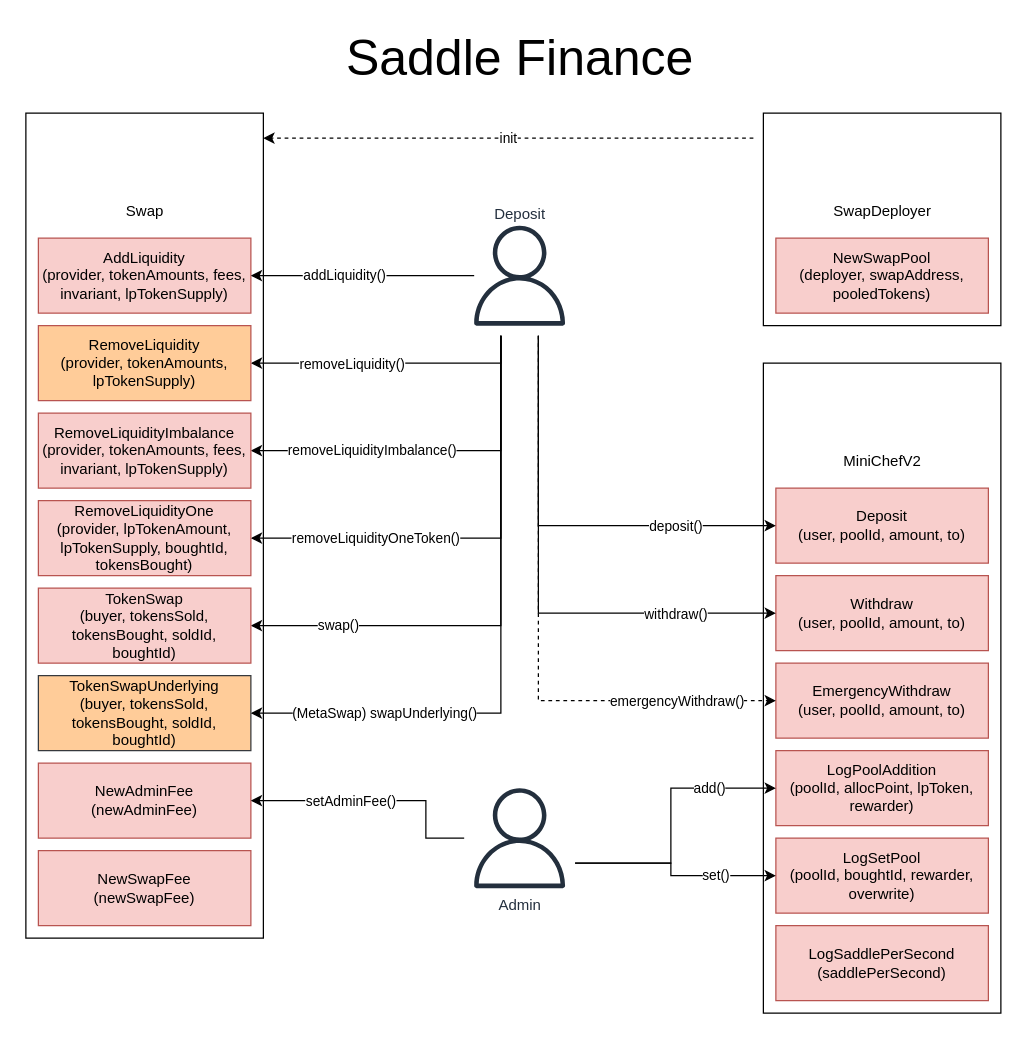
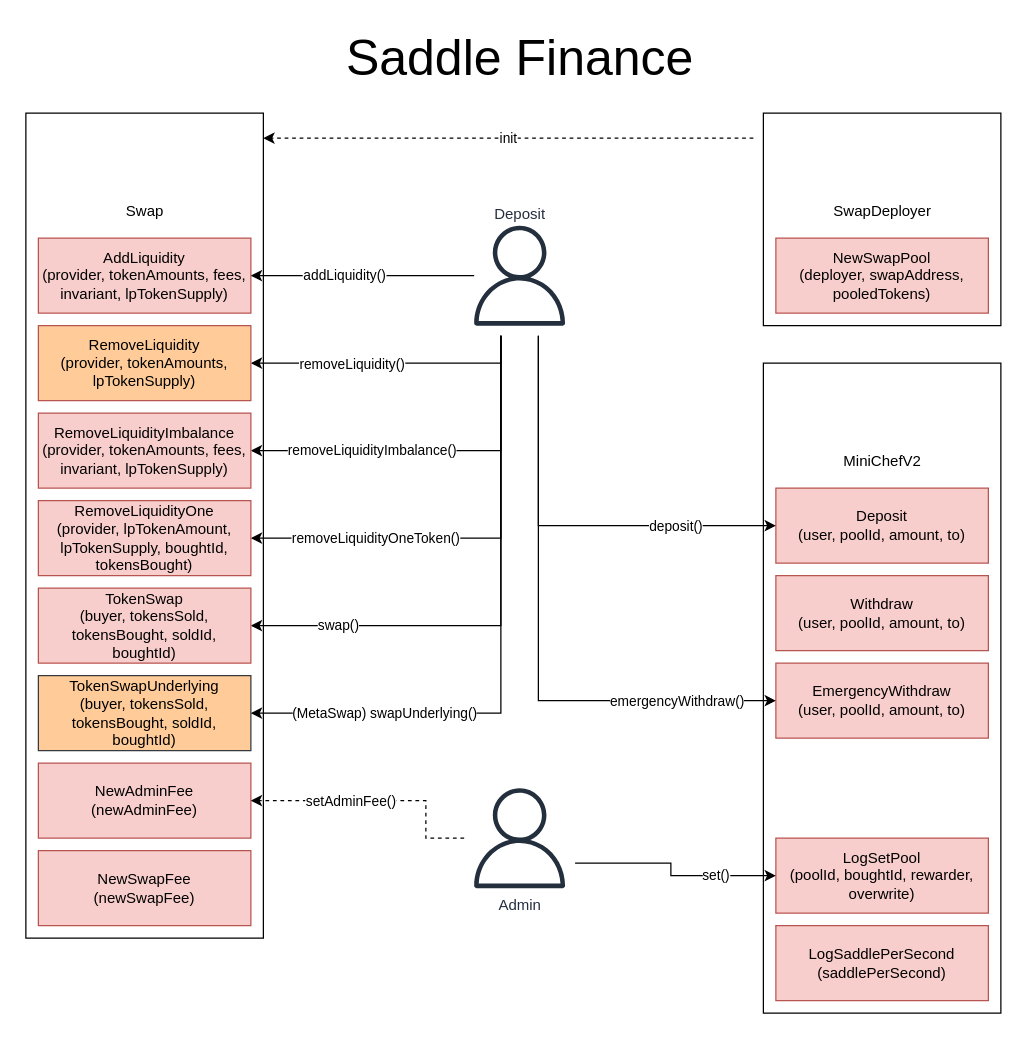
edge "Deposit" -> "Withdraw (user, poolId, amount, to)": removed, label "withdraw()"
edge "Deposit" -> "EmergencyWithdraw (user, poolId, amount, to)": style dashed -> solid
edge "Admin" -> "LogPoolAddition (poolId, allocPoint, lpToken, rewarder)": removed, label "add()"
node "LogPoolAddition (poolId, allocPoint, lpToken, rewarder)": removed
edge "Admin" -> "NewAdminFee (newAdminFee)": style solid -> dashed
